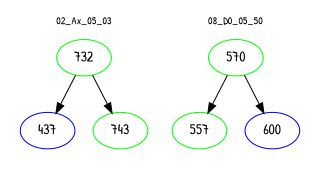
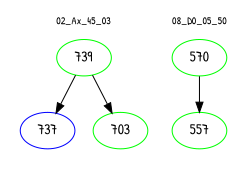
cluster "02_Ax_05_03": label "02_Ax_05_03" -> "02_Ax_45_03"
node "732": label "732" -> "739"
node "437": label "437" -> "737"
node "743": label "743" -> "703"
node "600": removed
